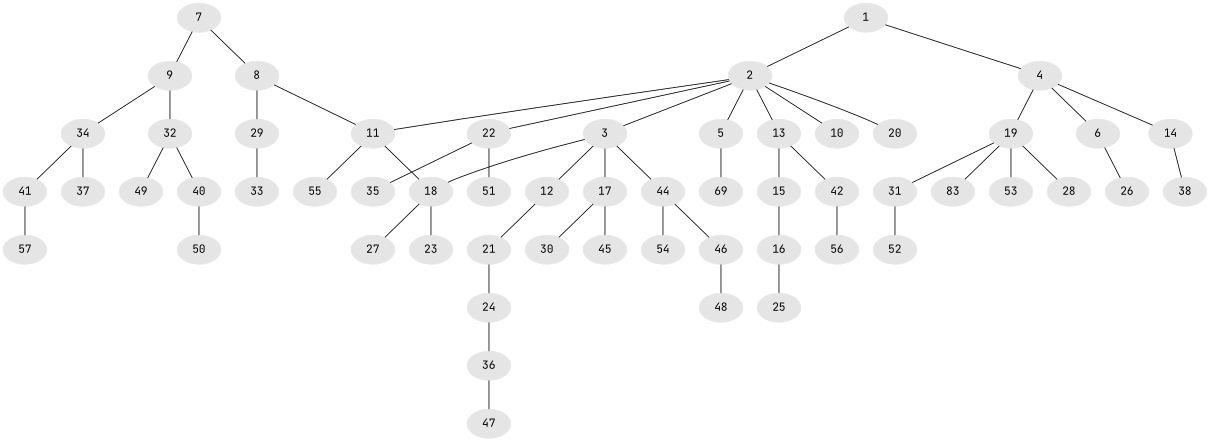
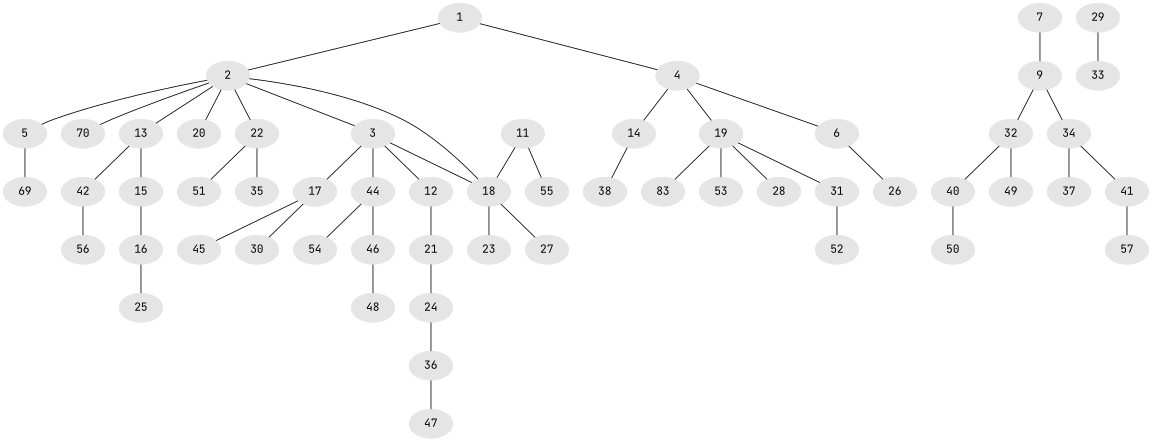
node "8": removed
edge "2" -- "11": now "2" -- "18"
node "10": label "10" -> "70"
